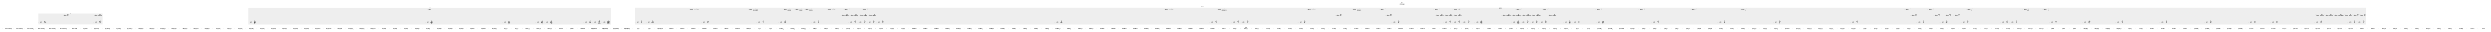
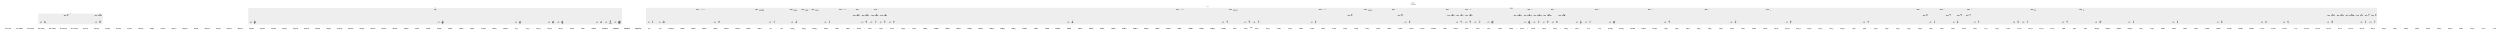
node "sys-devel/autoconf-2.59-r7": added
node "sys-cluster/ceph-60.2.9-r2": label "sys-cluster/ceph-60.2.9-r2" -> "sys-cluster/ceph-10.2.9-r2"
